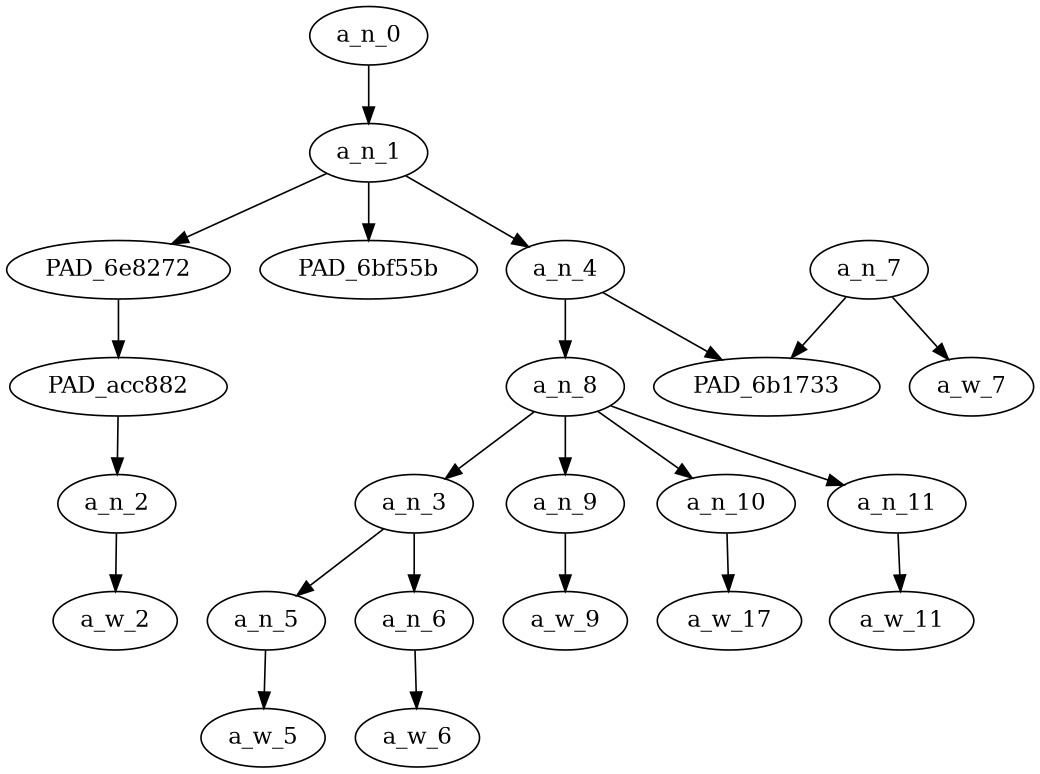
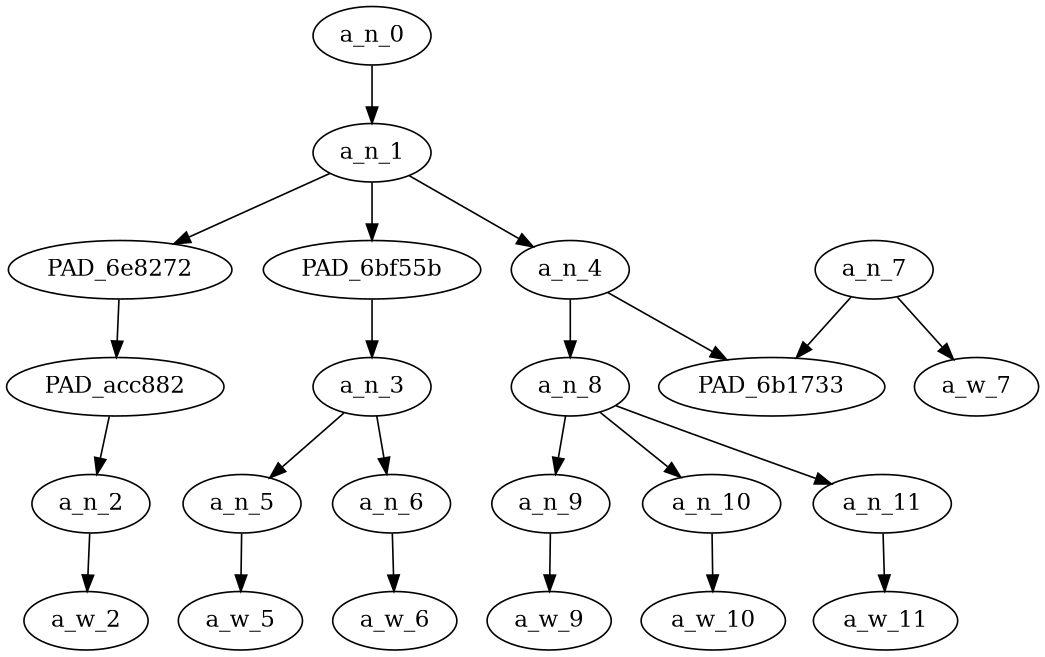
edge "a_n_8" -> "a_n_3": now "PAD_6bf55b" -> "a_n_3"
node "a_w_17": label "a_w_17" -> "a_w_10"
